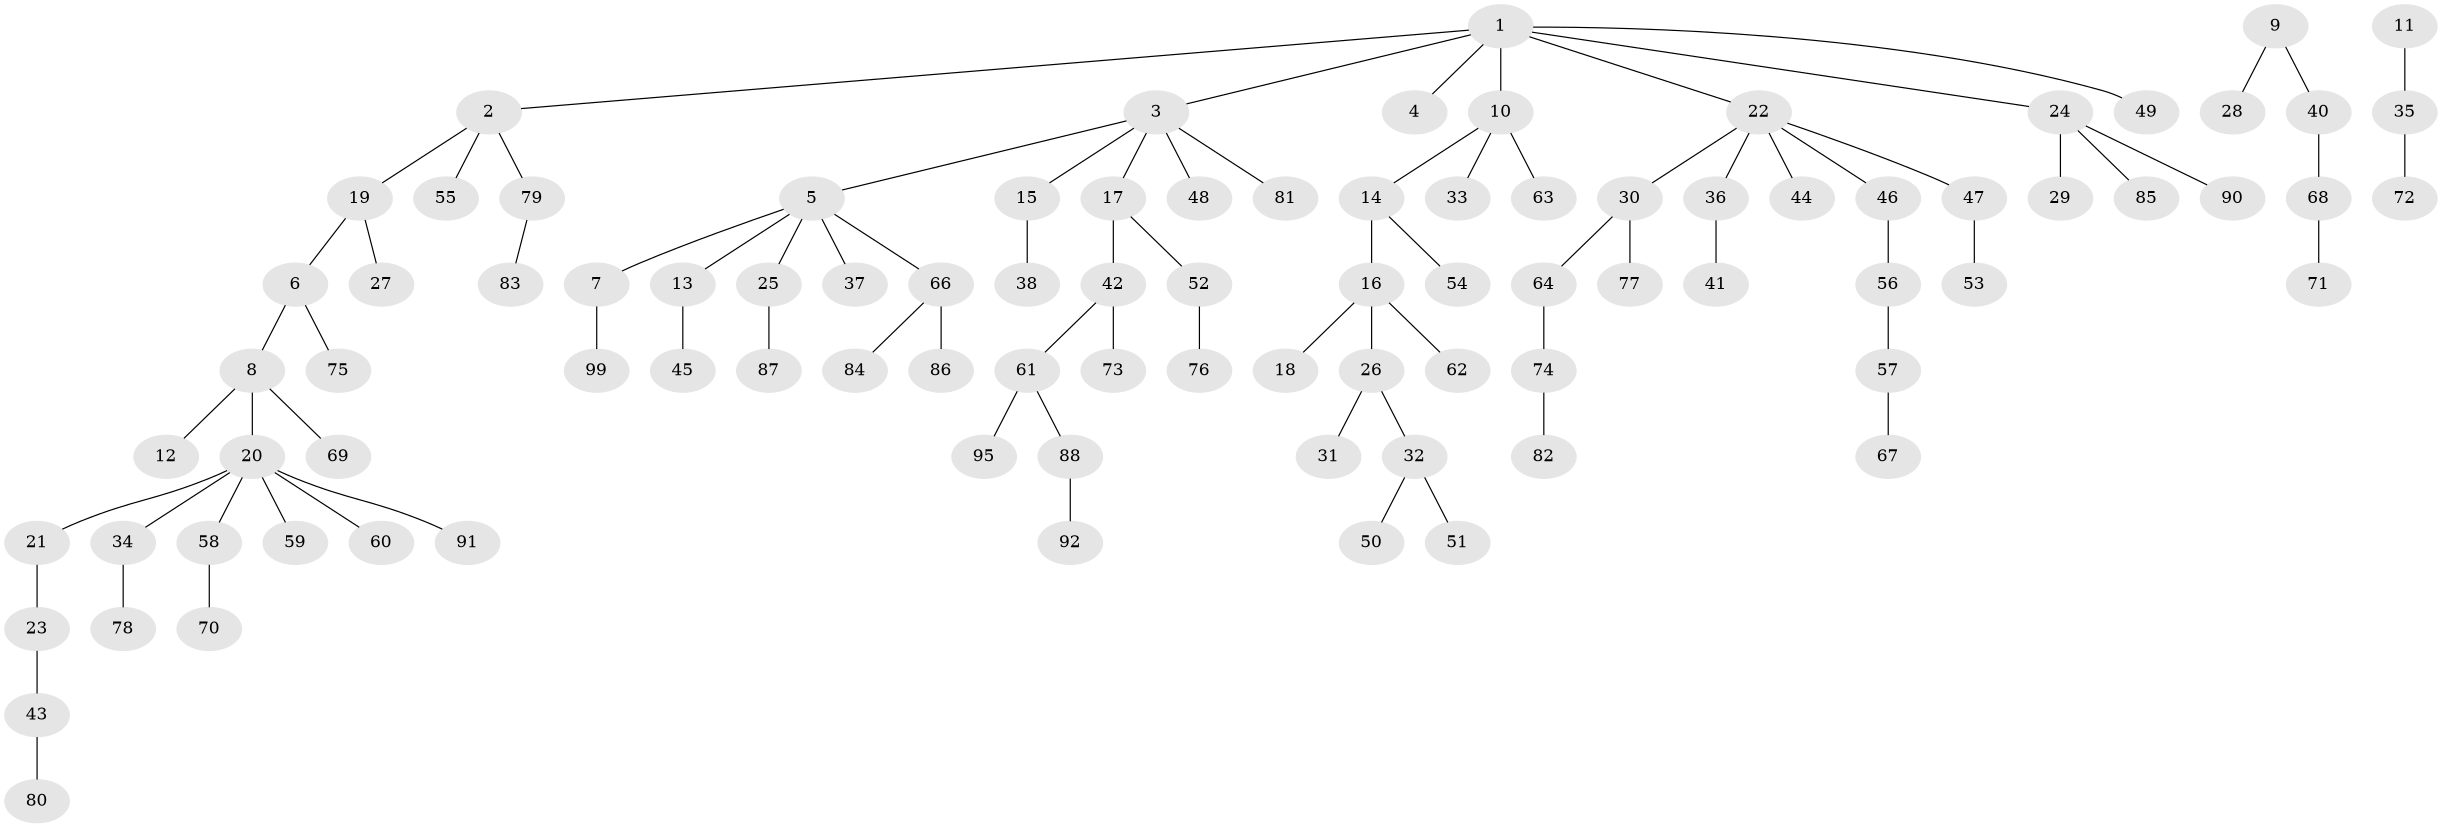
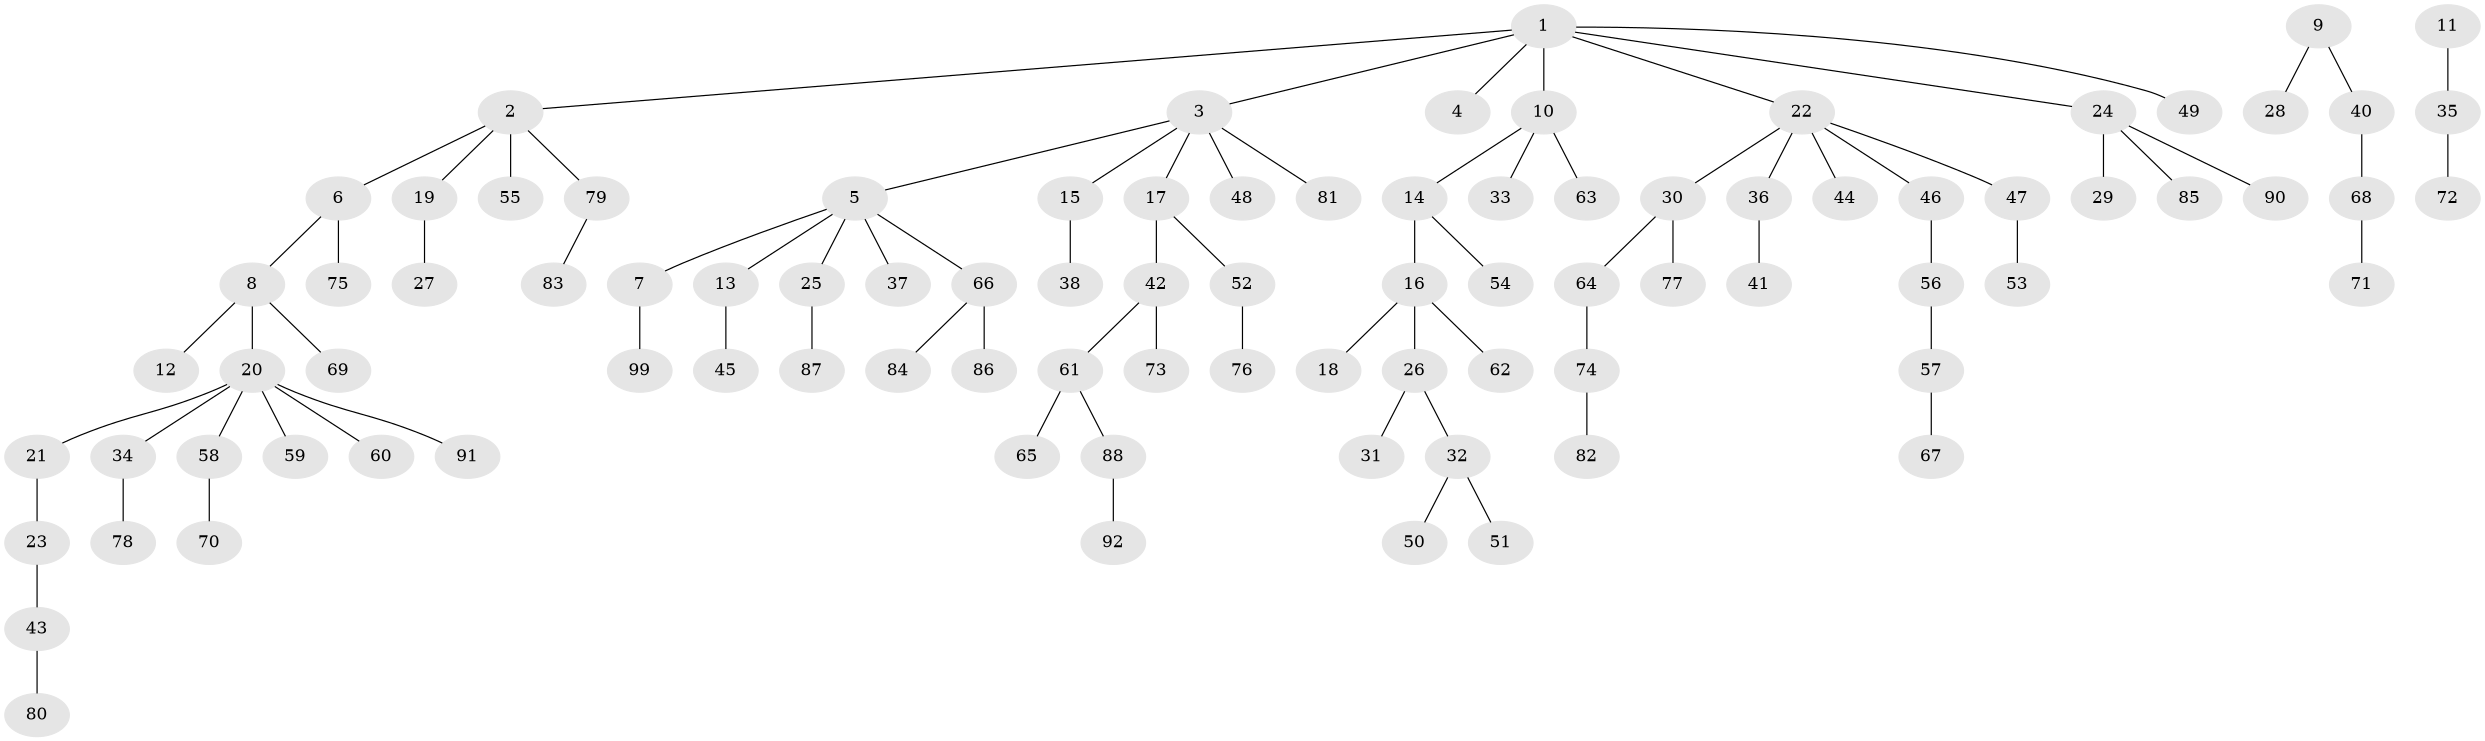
edge "19" -- "6": now "2" -- "6"
node "95": label "95" -> "65"
